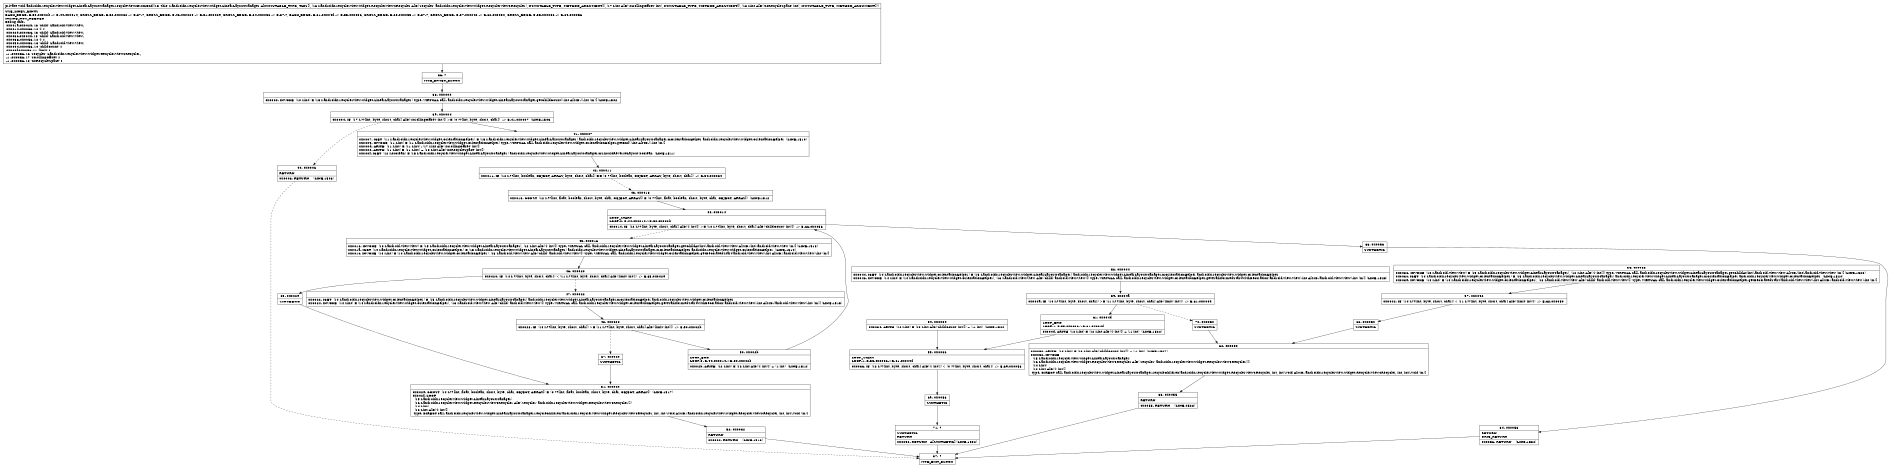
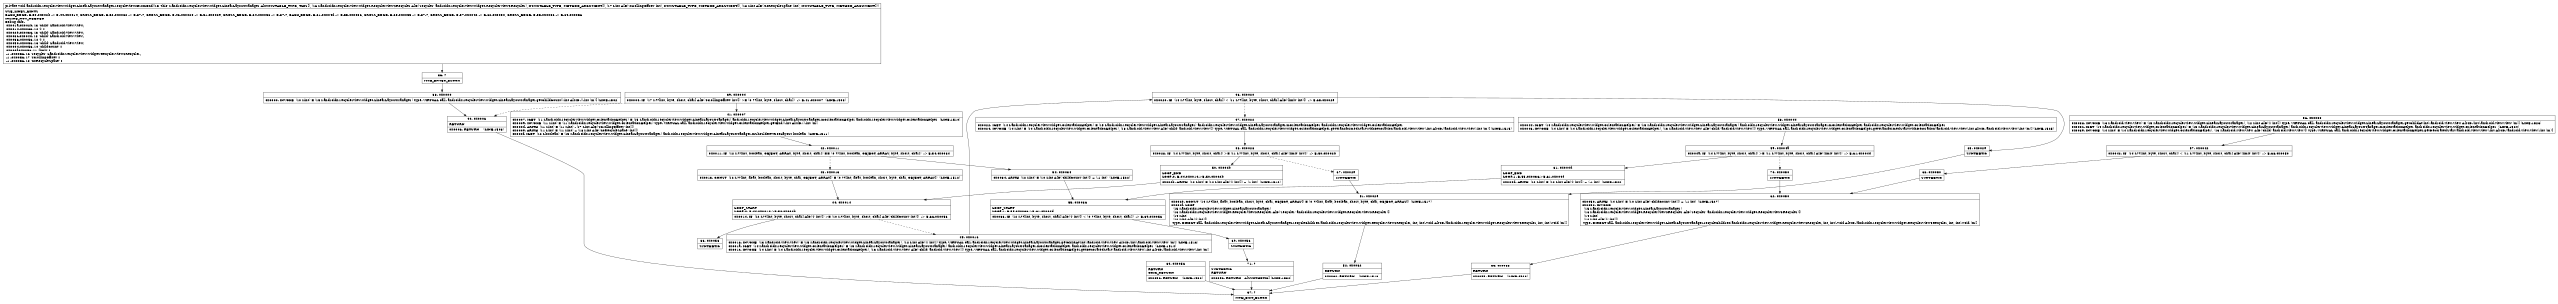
edge "38: 0x0000" -> "39: 0x0004": now "38: 0x0000" -> "40: 0x0006"
edge "42: 0x0011" -> "54: 0x0034": added
edge "66: 0x0056" -> "64: 0x0056": removed
edge "40: 0x0006" -> "37: ?": style dashed -> solid
